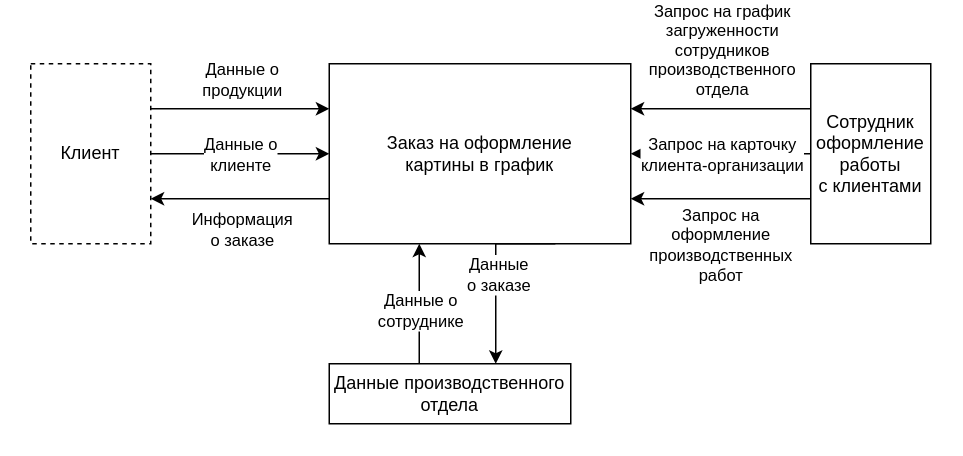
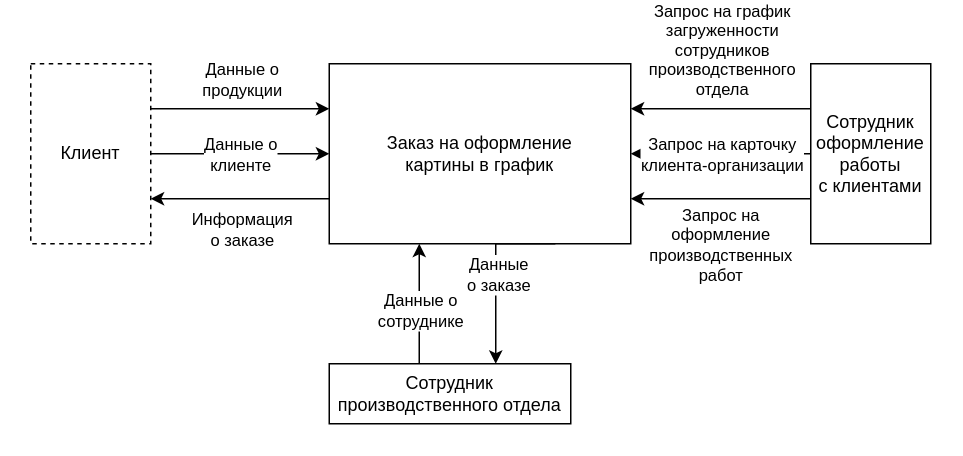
node "Данные производственного отдела": label "Данные производственного отдела" -> "Сотрудник производственного отдела"
